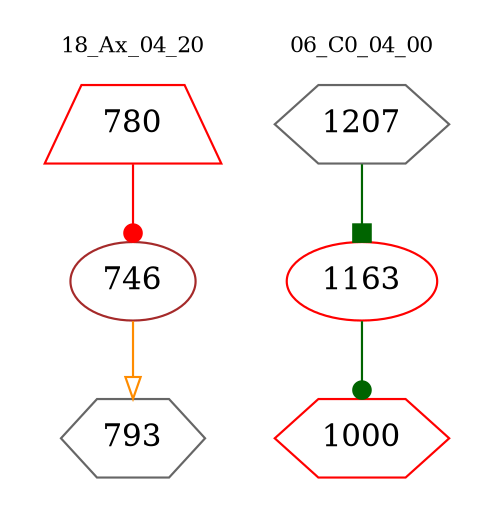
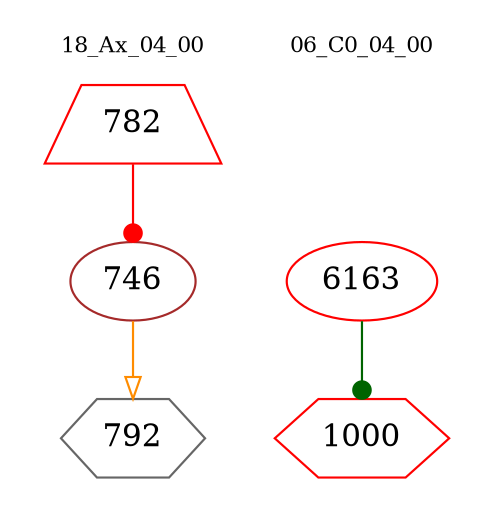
cluster "18_Ax_04_20": label "18_Ax_04_20" -> "18_Ax_04_00"
node "780": label "780" -> "782"
node "1207": removed
node "1163": label "1163" -> "6163"
node "793": label "793" -> "792"
